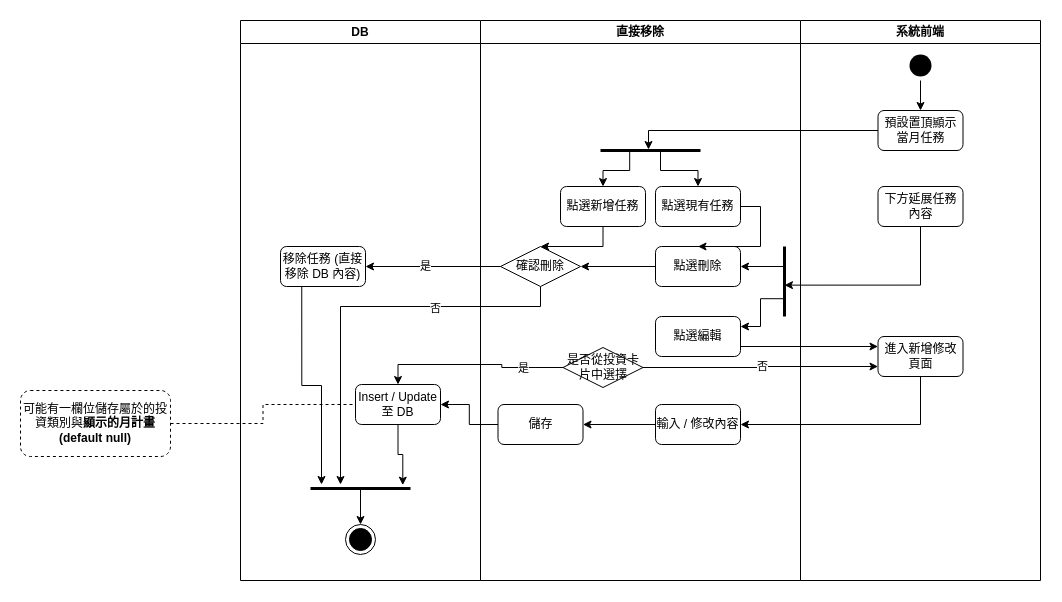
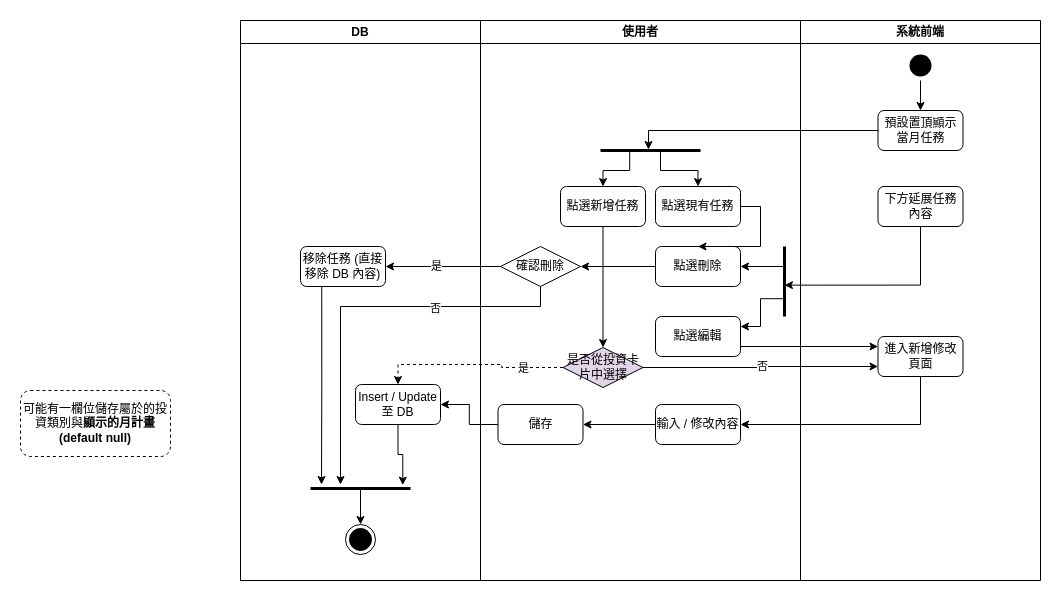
node "直接移除": label "直接移除" -> "使用者"
edge "點選新增任務" -> "確認刪除": now "點選新增任務" -> "是否從投資卡片中選擇"
node "移除任務 (直接移除 DB 內容)": moved (323, 267) -> (343, 267)
edge "是否從投資卡片中選擇" -> "Insert / Update至 DB": style solid -> dashed
node "是否從投資卡片中選擇": fillcolor #ffffff -> #e1d5e7
edge "Insert / Update至 DB" -- "可能有一欄位儲存屬於的投資類別與顯示的月計畫 (default null)": removed
